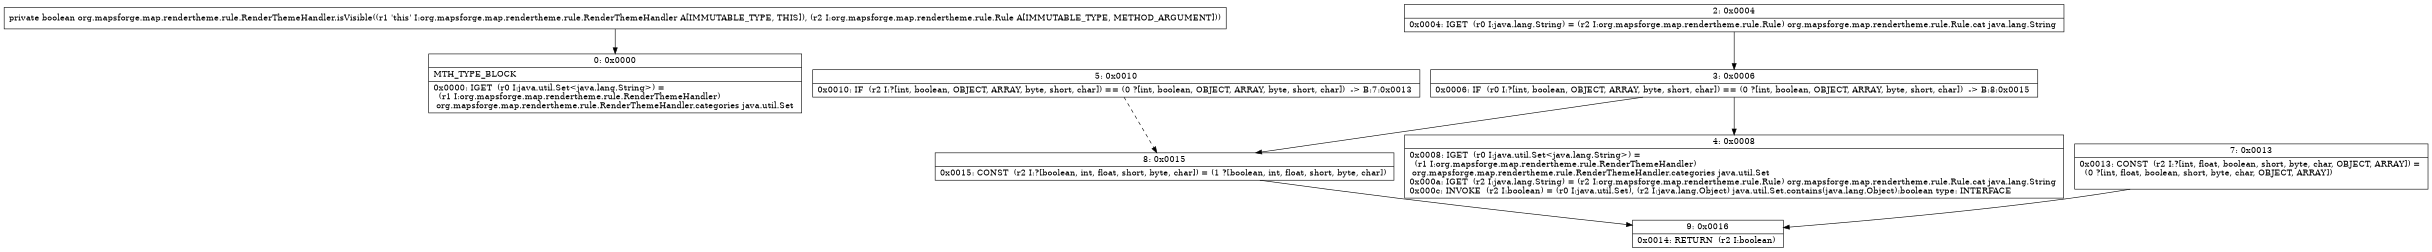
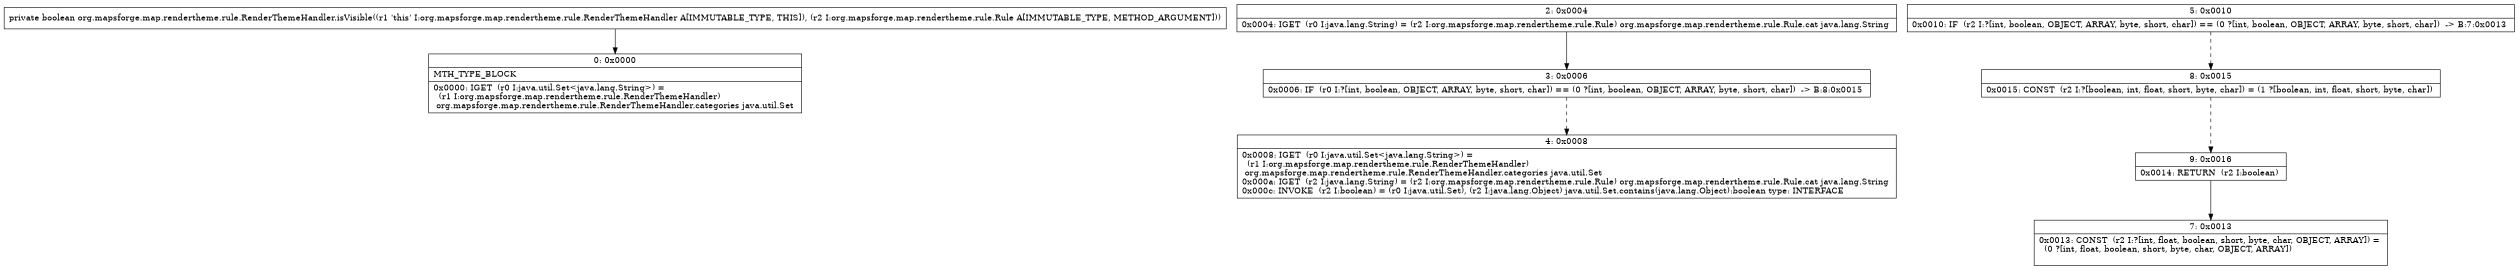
edge "3: 0x0006" -> "4: 0x0008": style solid -> dashed
edge "3: 0x0006" -> "8: 0x0015": removed
edge "8: 0x0015" -> "9: 0x0016": style solid -> dashed
edge "7: 0x0013" -> "9: 0x0016": reversed
